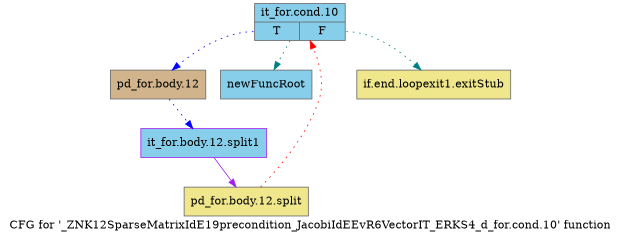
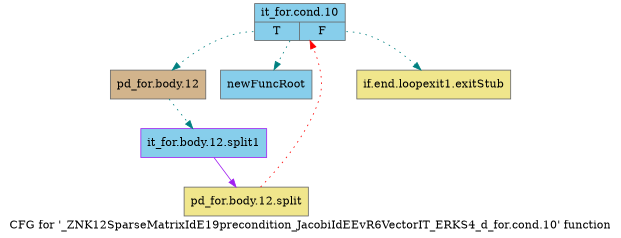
edge "it_for.cond.10" -> "pd_for.body.12": color blue -> teal
edge "pd_for.body.12" -> "it_for.body.12.split1": color blue -> teal
